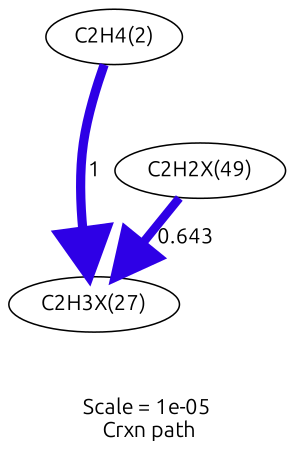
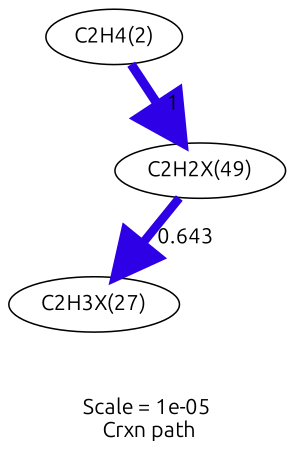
edge "C2H4(2)" -> "C2H3X(27)": now "C2H4(2)" -> "C2H2X(49)"
